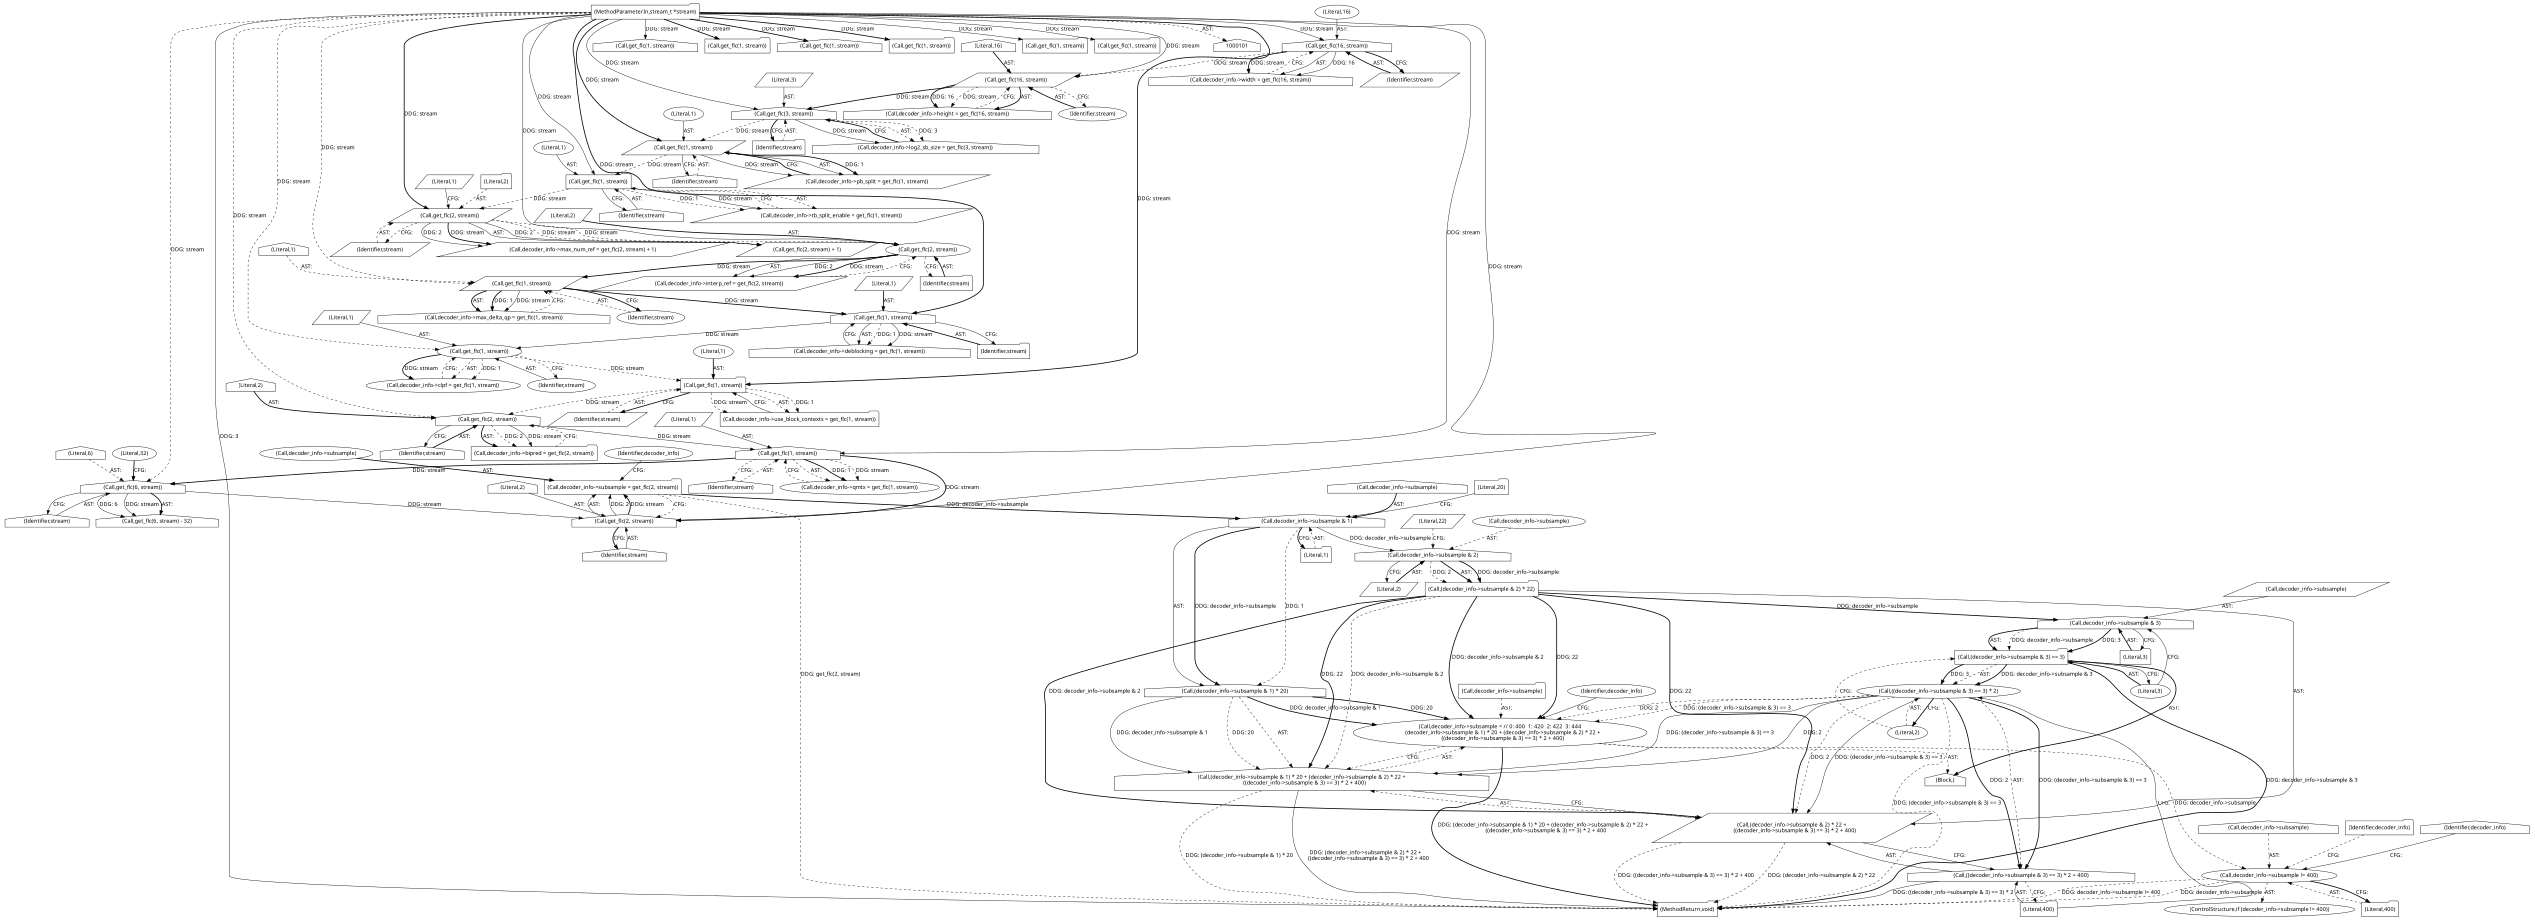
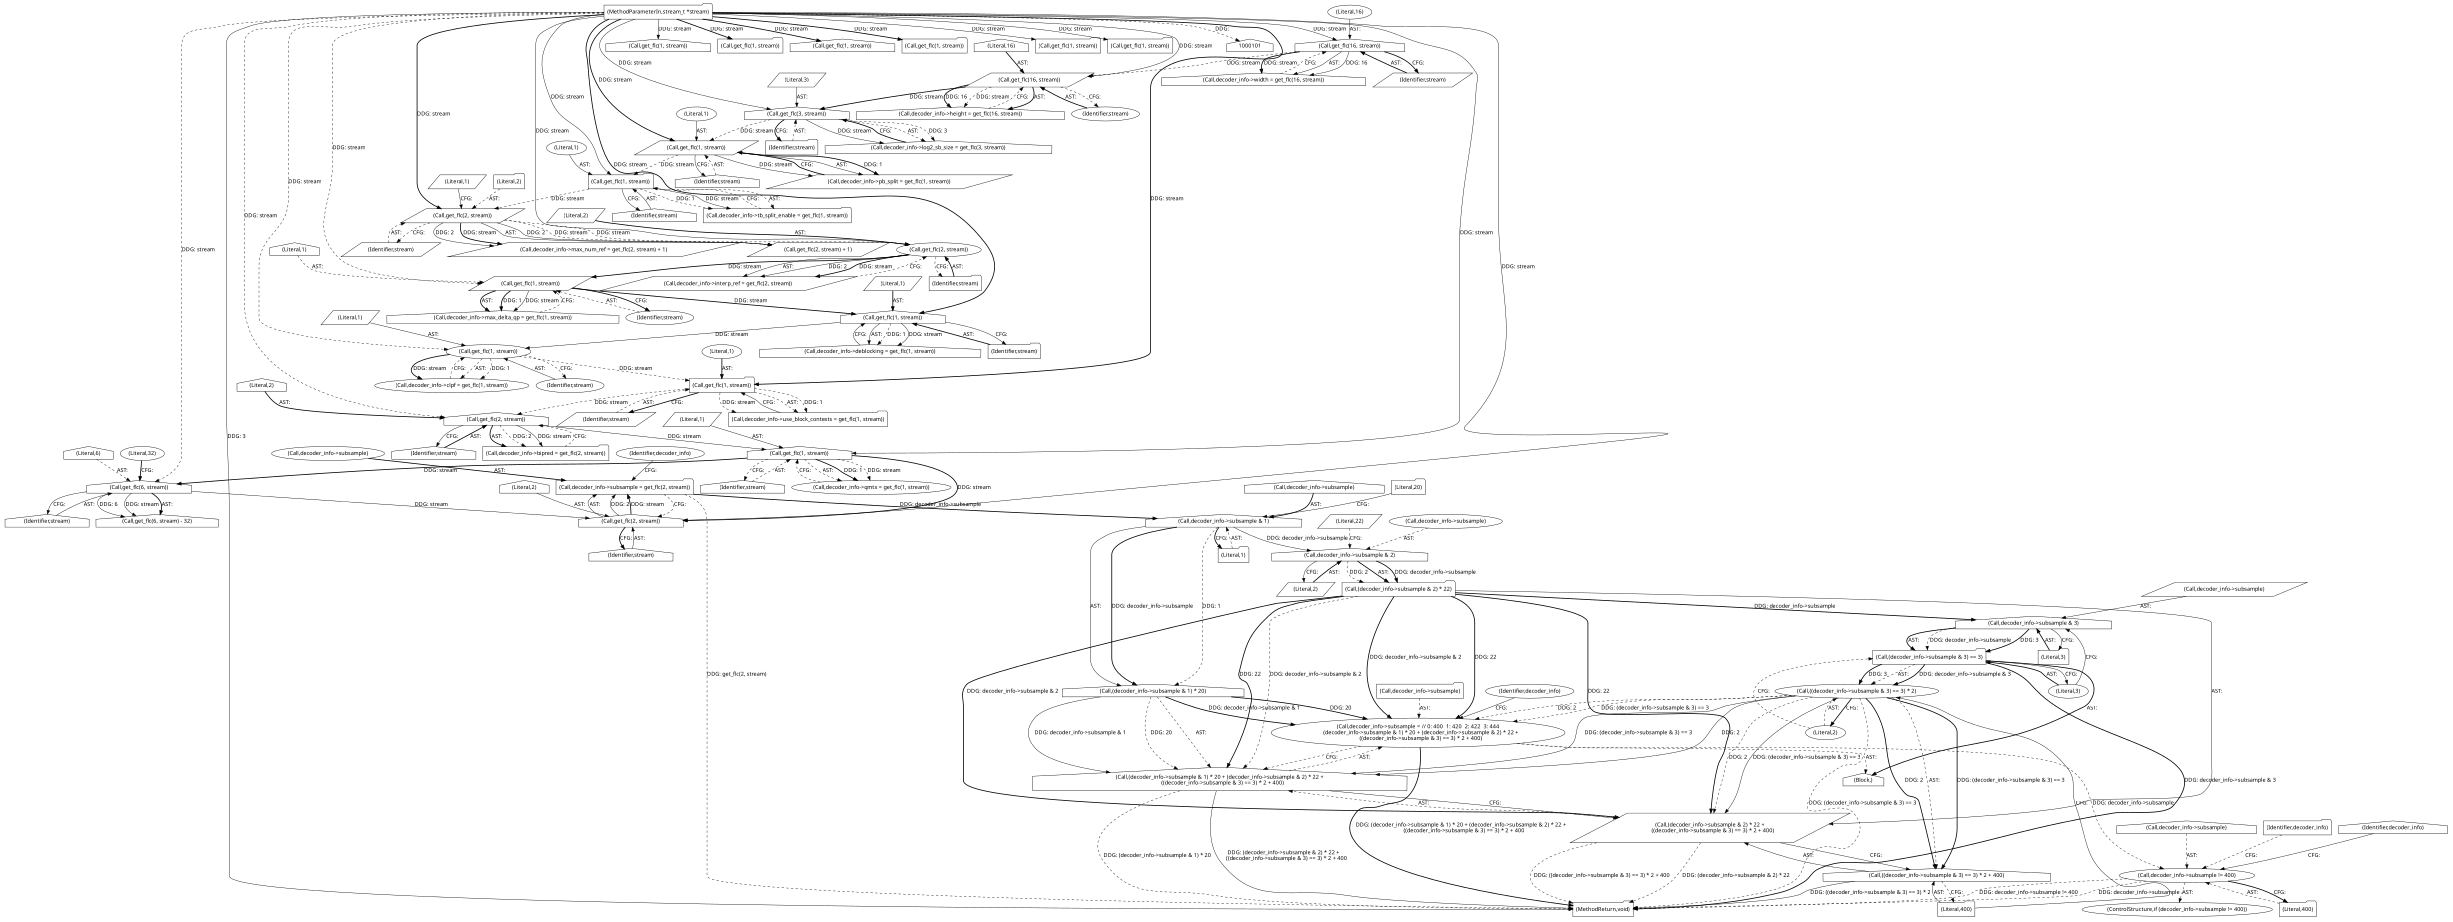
edge "(MethodParameterIn,stream_t *stream)" -> "1000101": label "AST: " -> "DDG: "
node "(Call,decoder_info->tb_split_enable = get_flc(1, stream))": shape parallelogram -> folder
